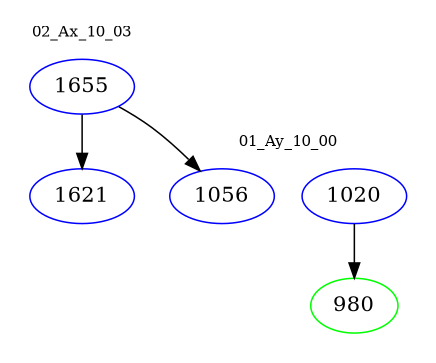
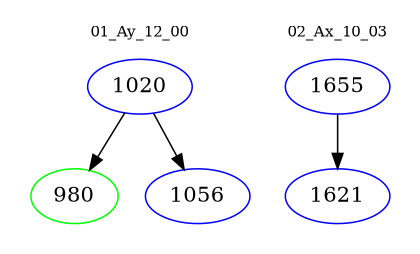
edge "1655" -> "1056": now "1020" -> "1056"
cluster "01_Ay_10_00": label "01_Ay_10_00" -> "01_Ay_12_00"
